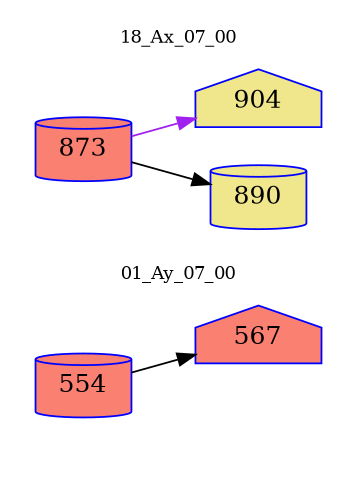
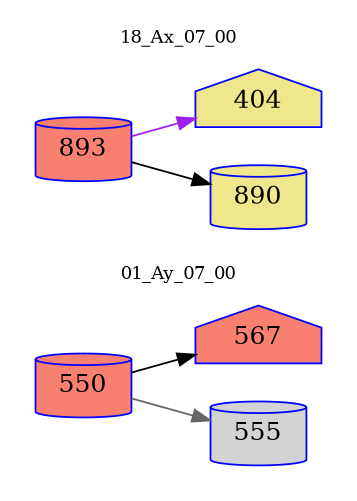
node "904": label "904" -> "404"
node "873": label "873" -> "893"
node "554": label "554" -> "550"
node "555": added
